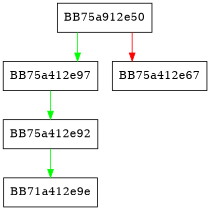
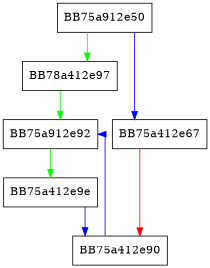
edge "BB75a912e50" -> "BB75a412e67": color red -> blue
node "BB75a412e97": label "BB75a412e97" -> "BB78a412e97"
node "BB75a412e92": label "BB75a412e92" -> "BB75a912e92"
node "BB71a412e9e": label "BB71a412e9e" -> "BB75a412e9e"
node "BB75a412e90": added
